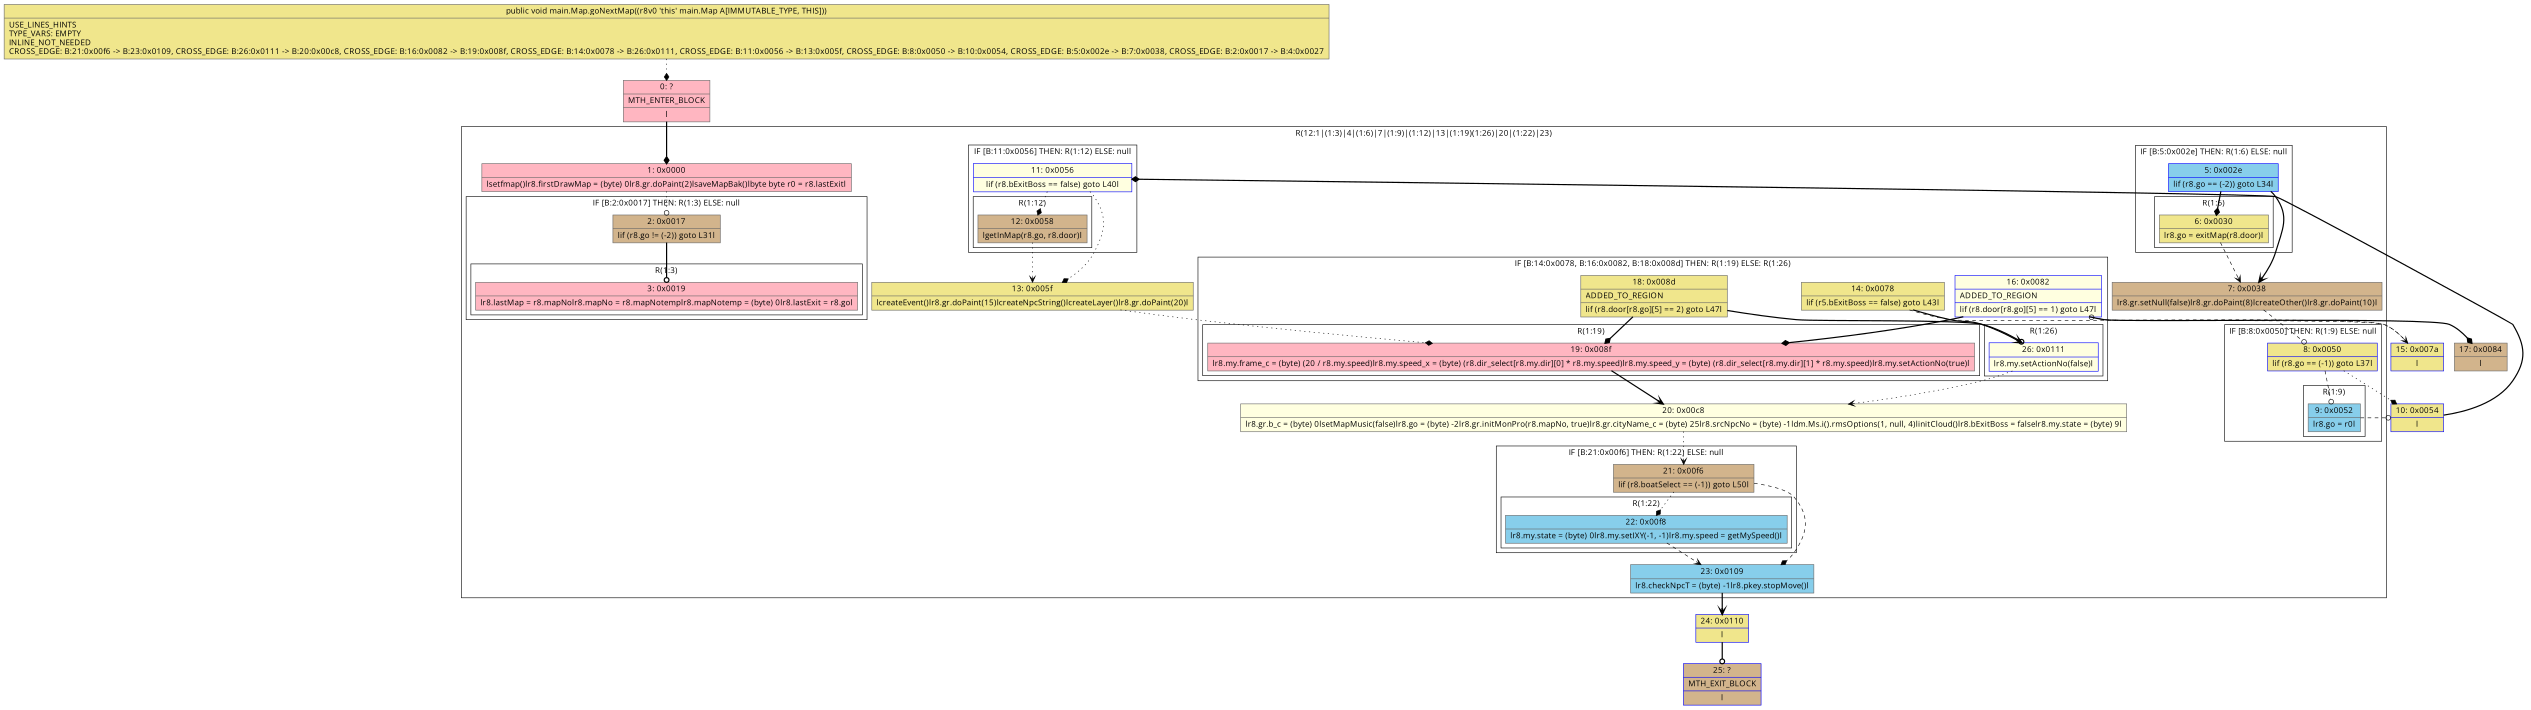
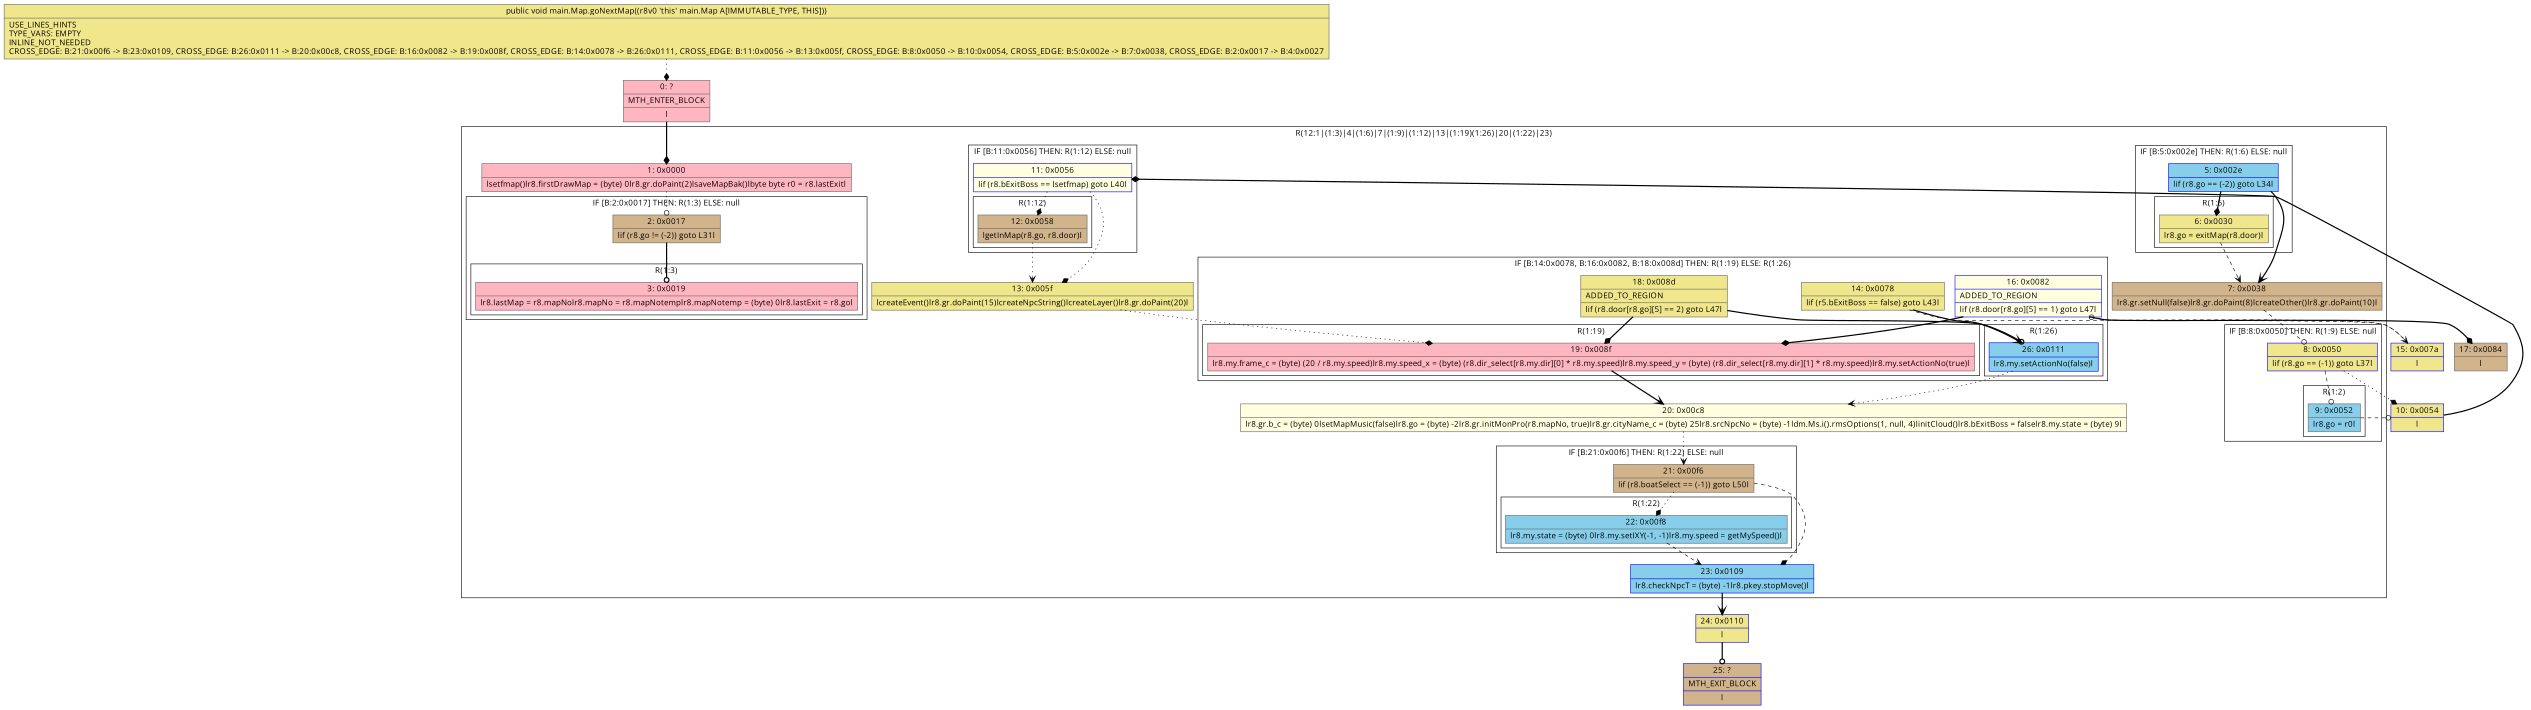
node "11: 0x0056": text "lif (r8.bExitBoss == false) goto L40l" -> "lif (r8.bExitBoss == lsetfmap) goto L40l"
node "26: 0x0111": fillcolor lightyellow -> skyblue
cluster "R(1:9)": label "R(1:9)" -> "R(1:2)"
node "23: 0x0109": color gray40 -> blue
